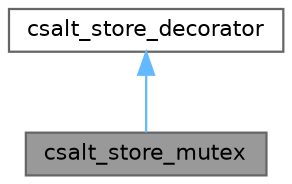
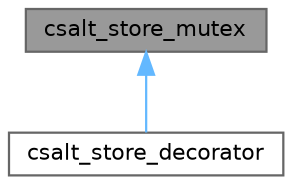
edge "csalt_store_mutex" -> "csalt_store_decorator": reversed
